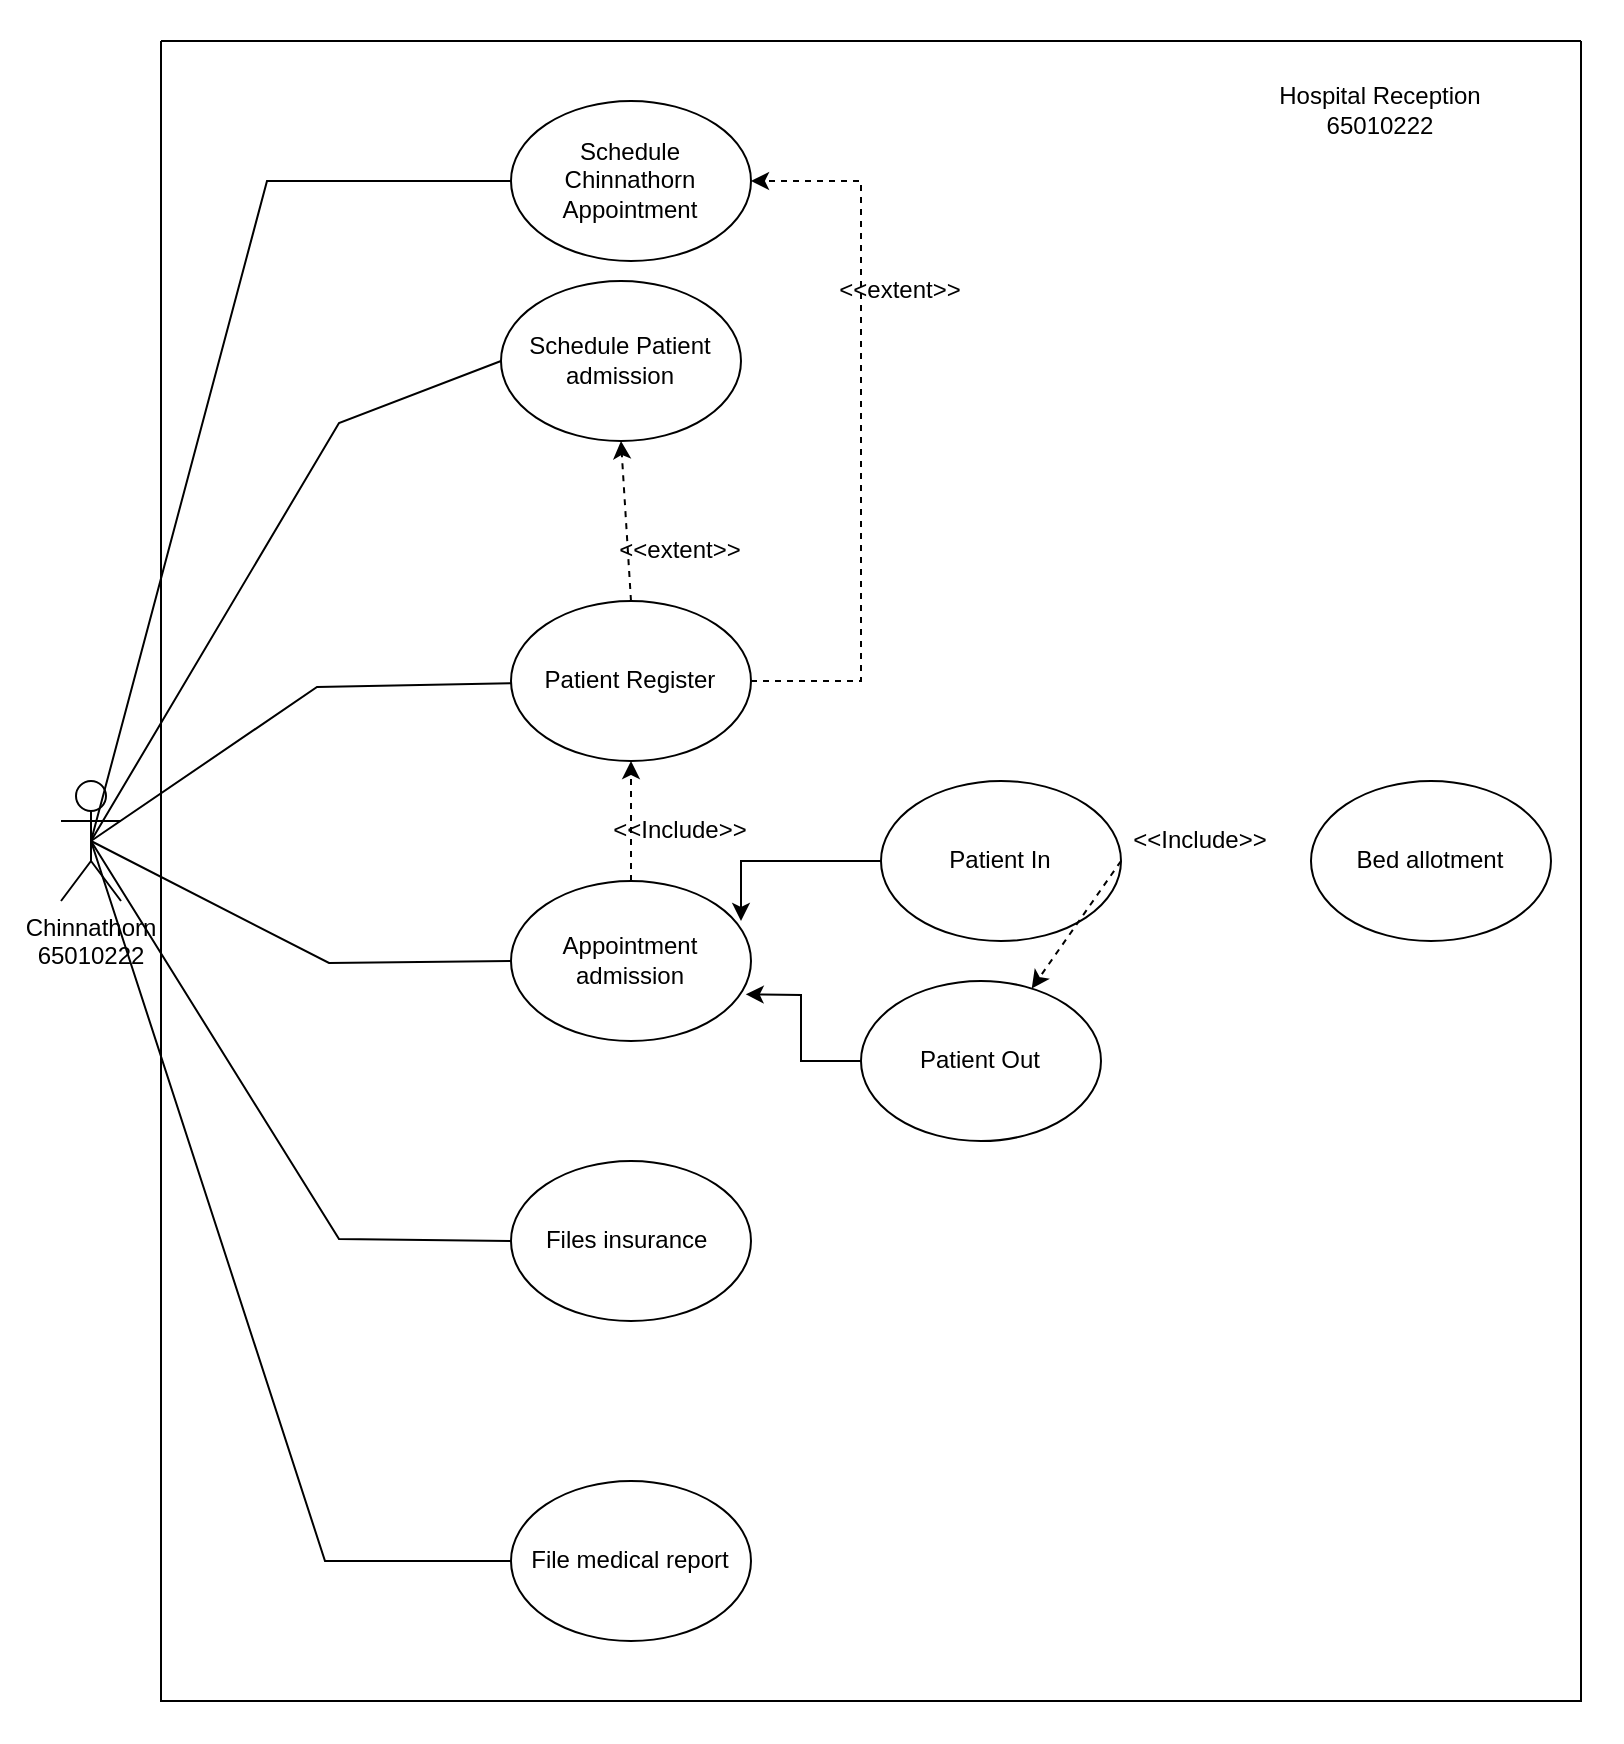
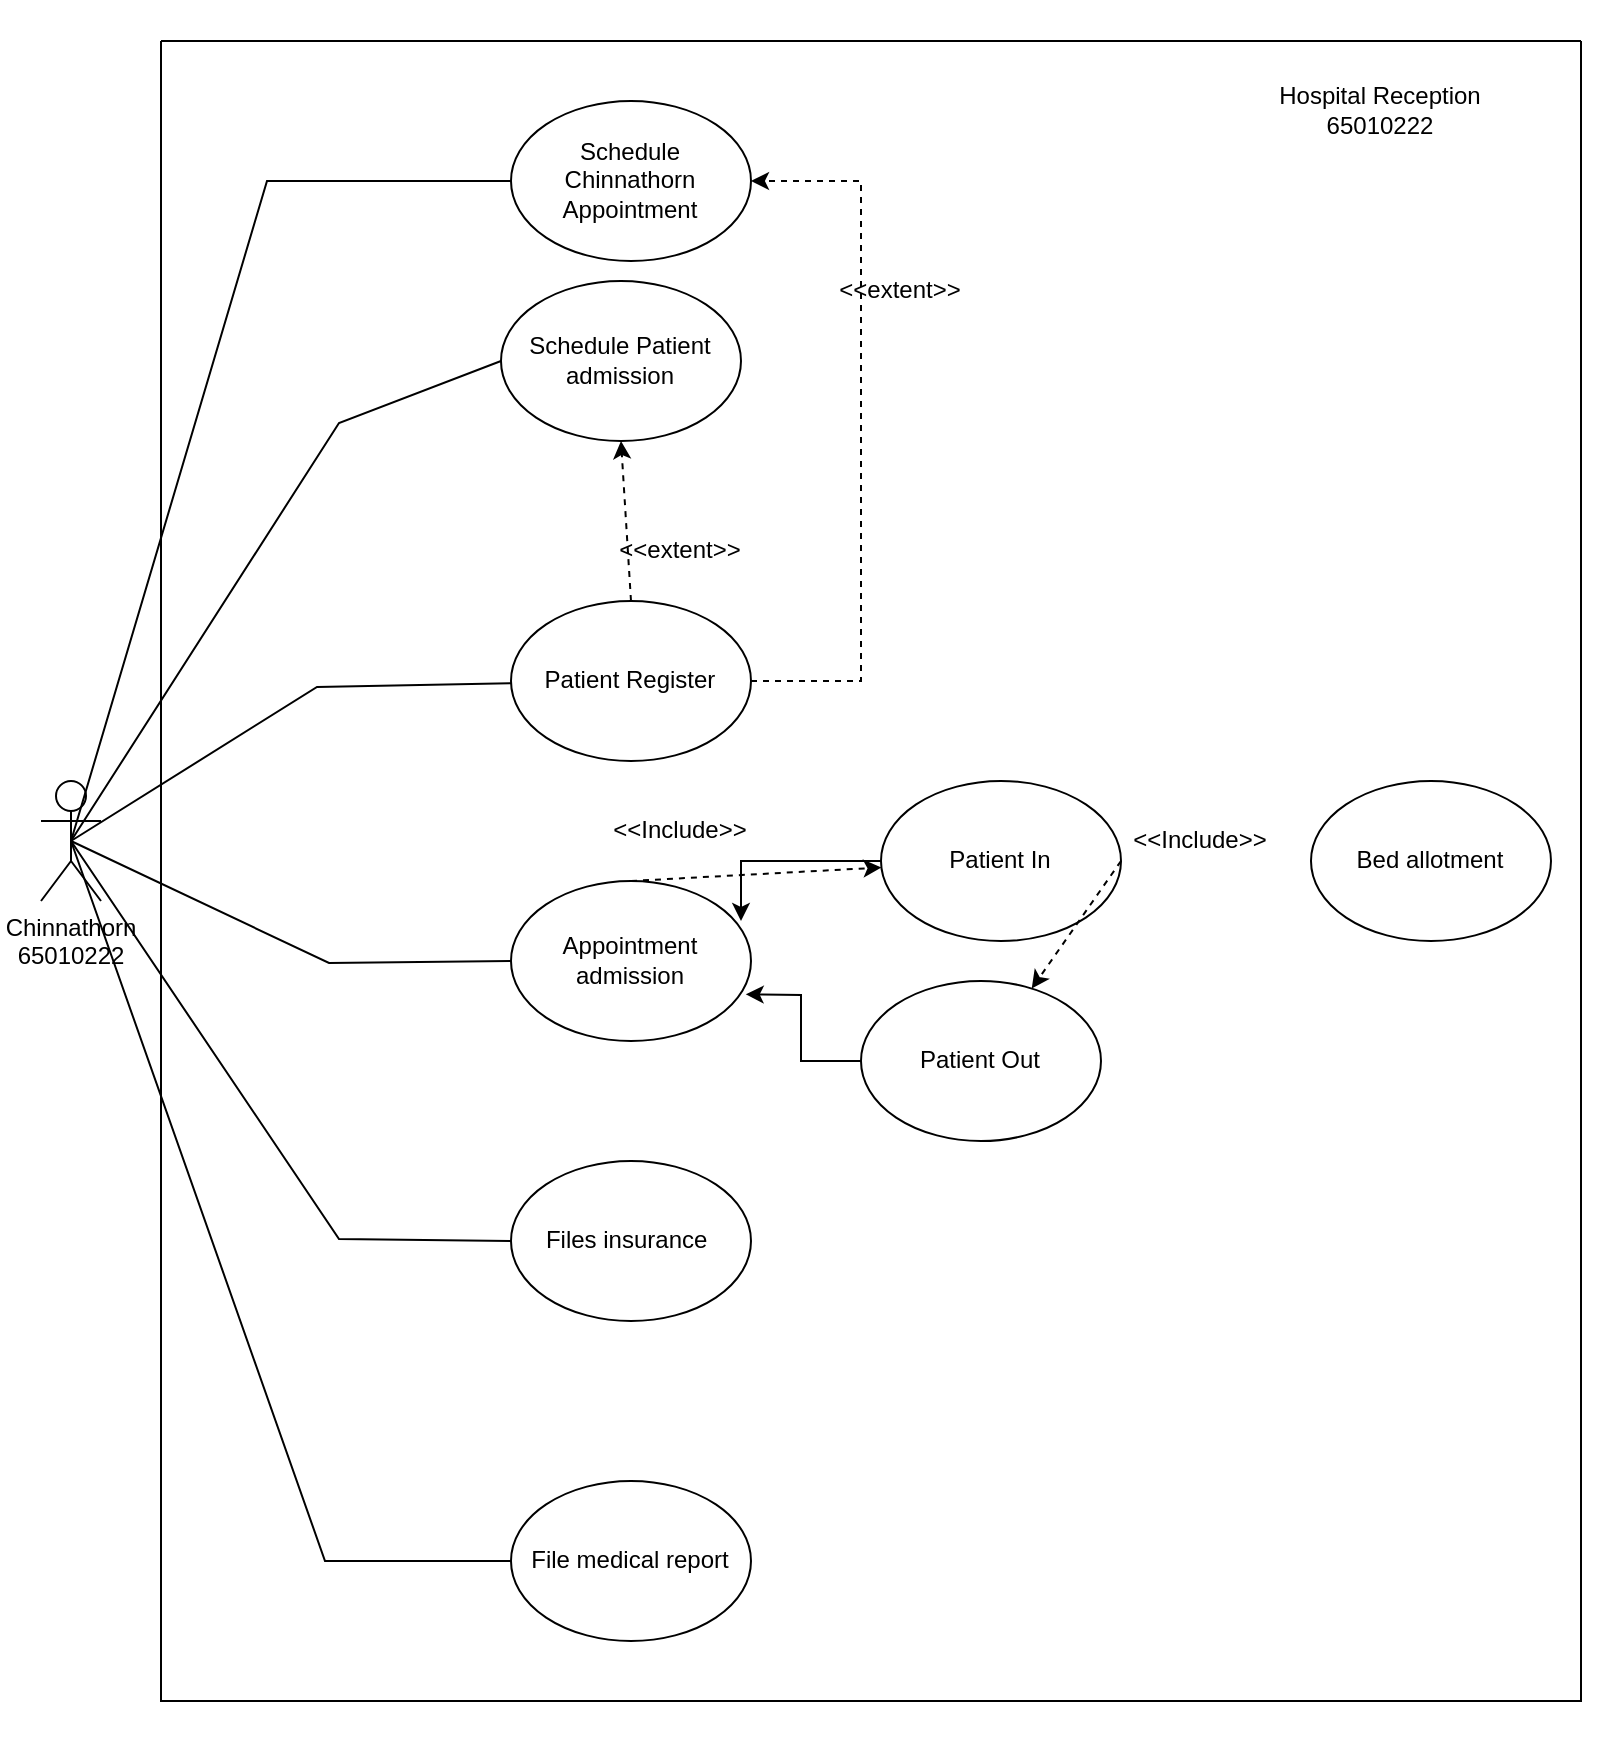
edge "Appointment admission" -> "Patient Register": now "Appointment admission" -> "Patient In"
node "Chinnathorn 65010222": moved (91, 841) -> (71, 841)
